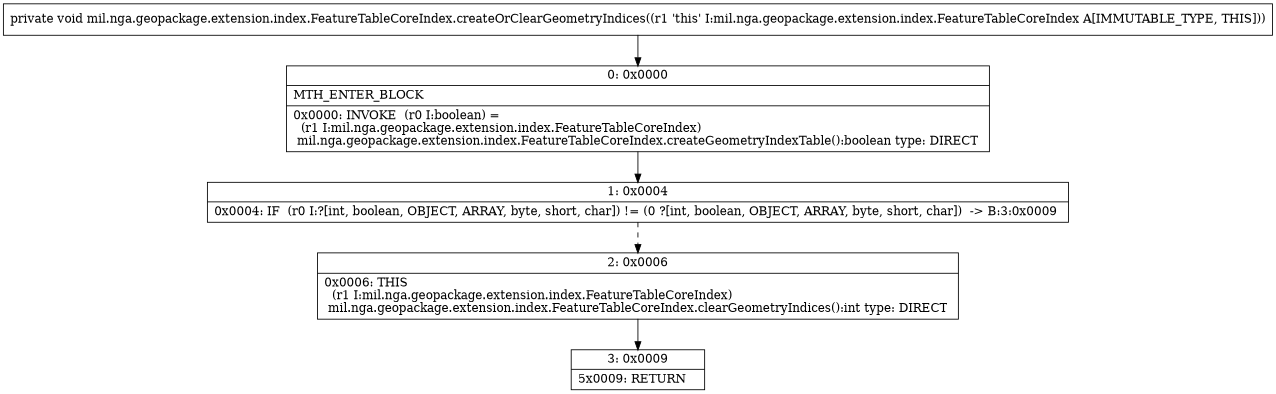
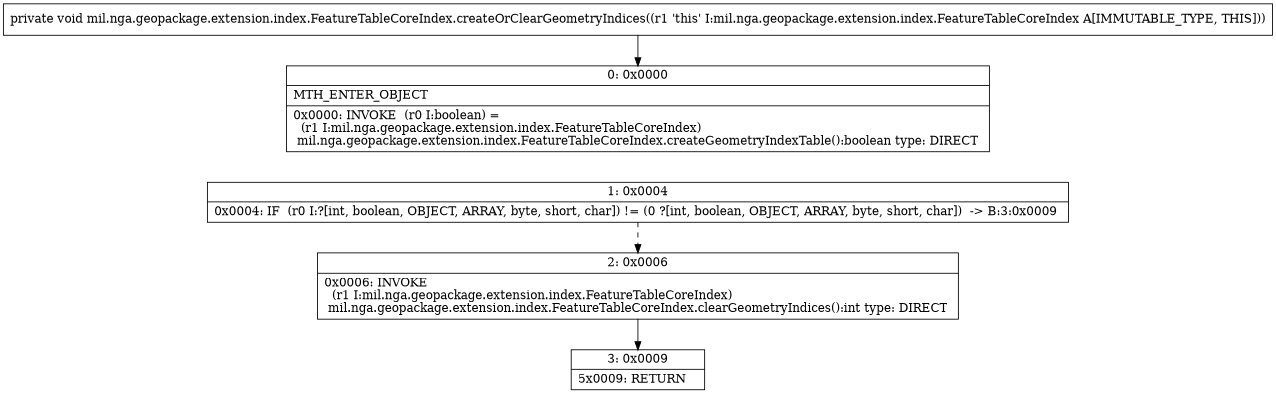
node "0: 0x0000": text "MTH_ENTER_BLOCK" -> "MTH_ENTER_OBJECT"
edge "0: 0x0000" -> "1: 0x0004": removed
node "2: 0x0006": text "0x0006: THIS" -> "0x0006: INVOKE"
